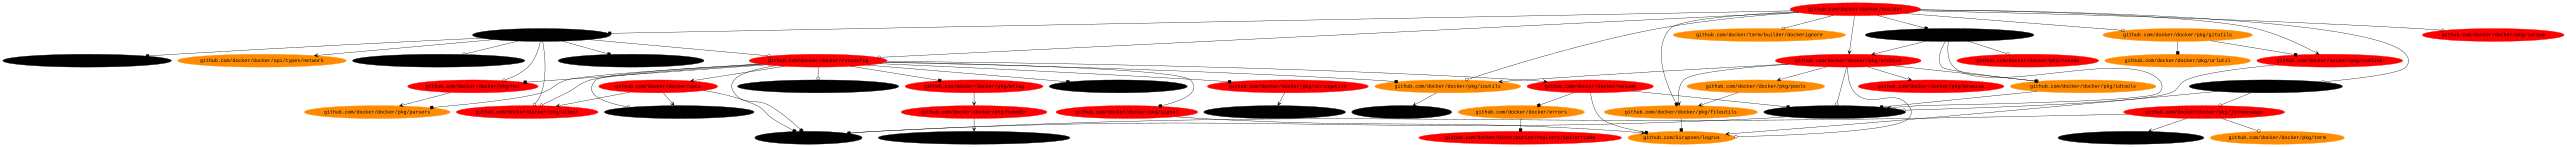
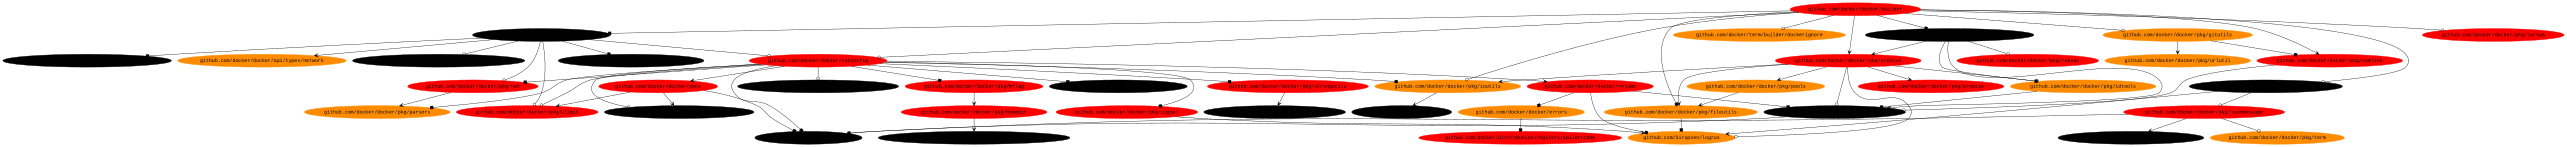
edge "github.com/docker/docker/pkg/gitutils" -> "github.com/docker/docker/pkg/urlutil": arrowhead box -> vee
